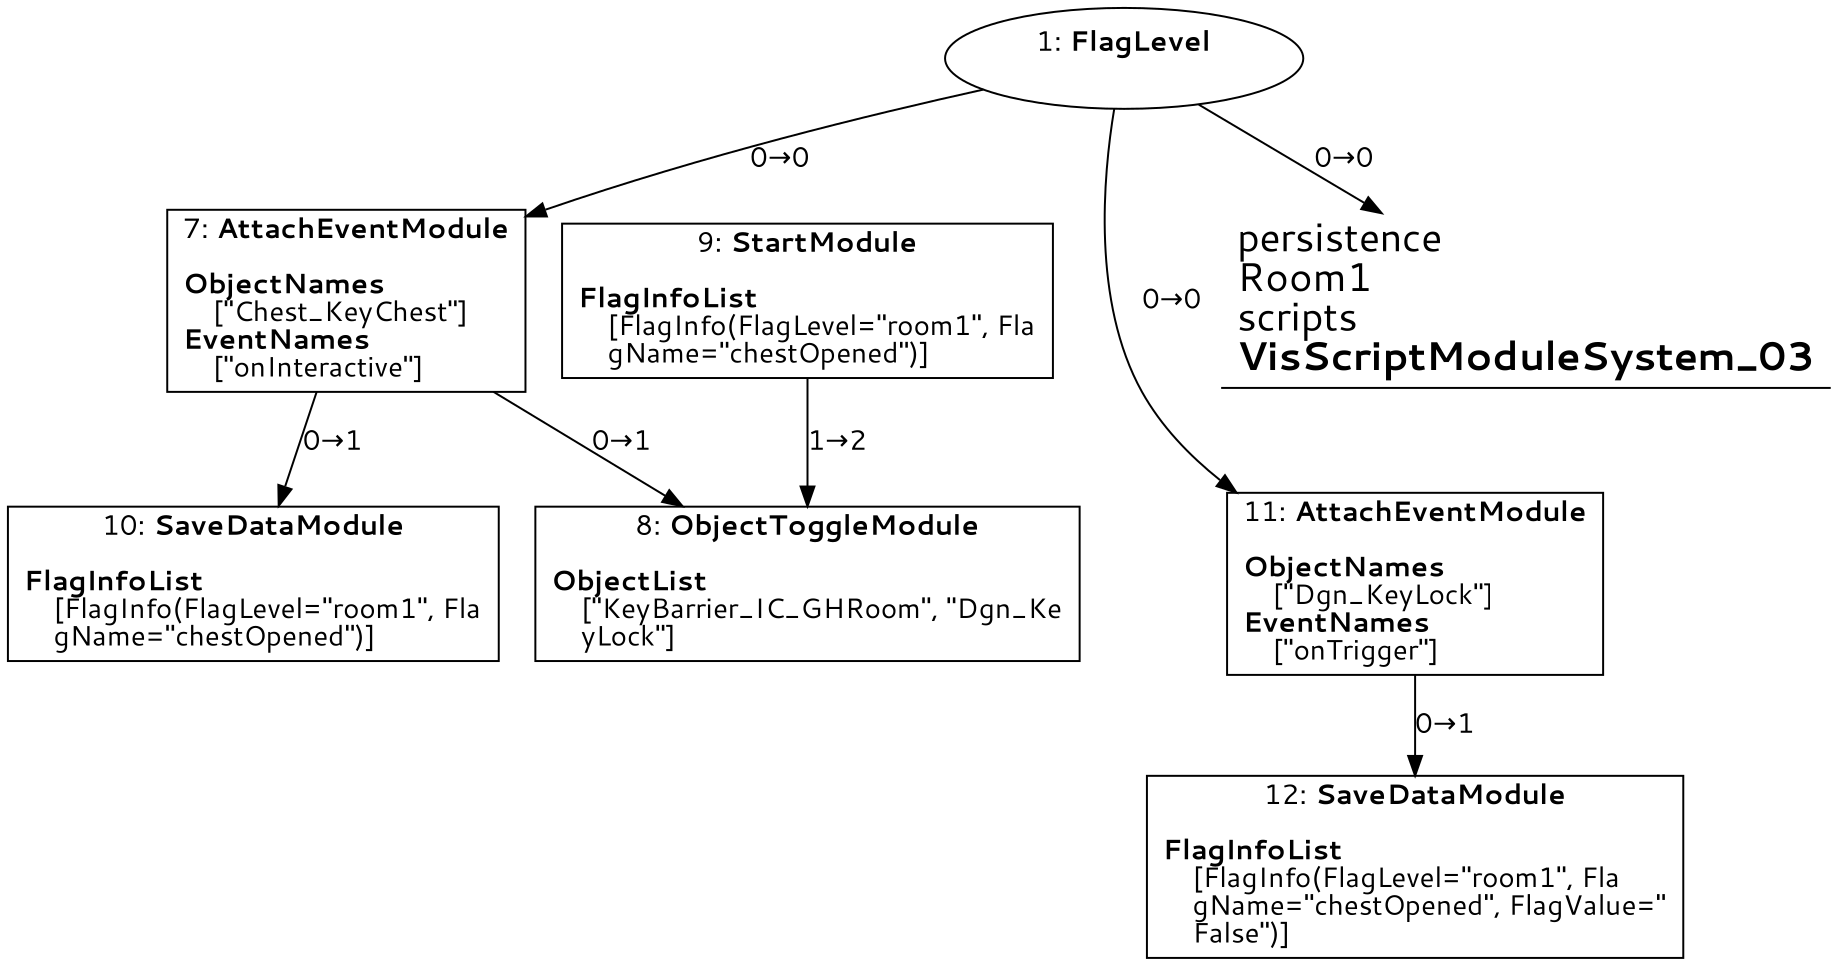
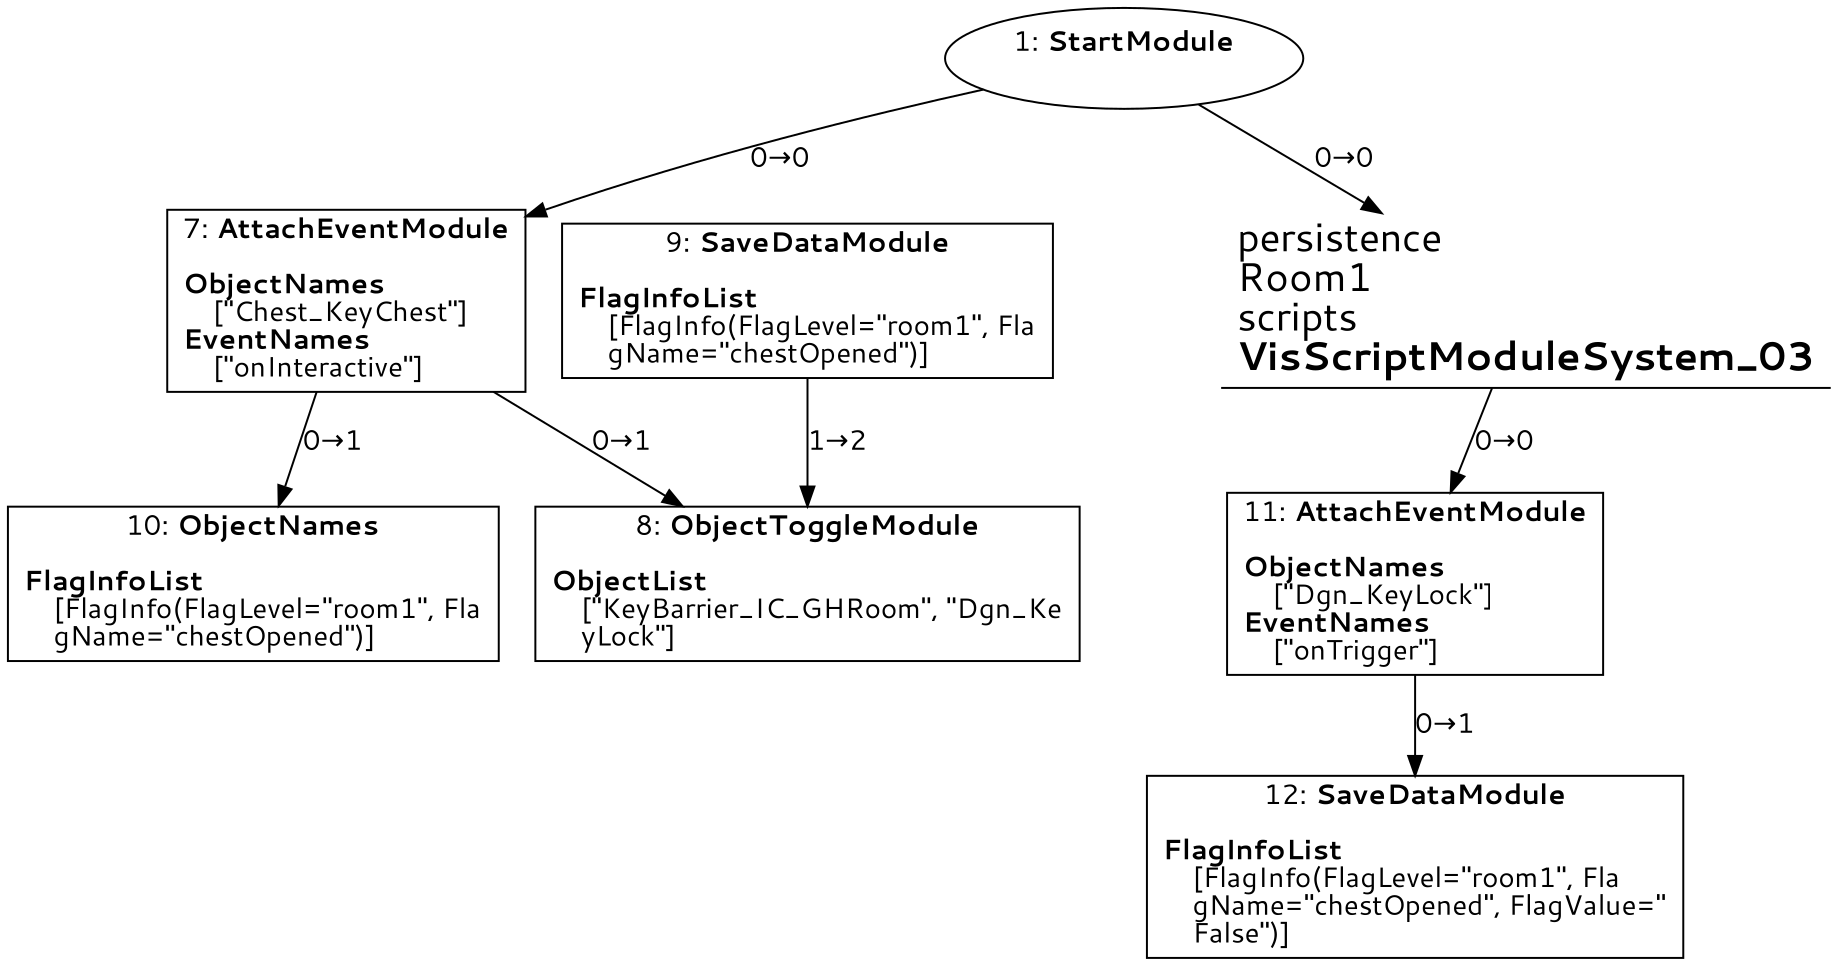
node "1:": text "FlagLevel" -> "StartModule"
node "9:": text "StartModule" -> "SaveDataModule"
edge "1:" -> "11:": now "persistence" -> "11:"
node "10:": text "SaveDataModule" -> "ObjectNames"
